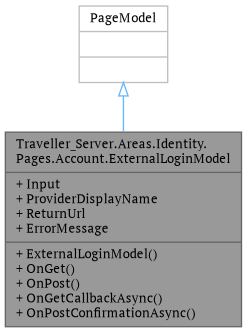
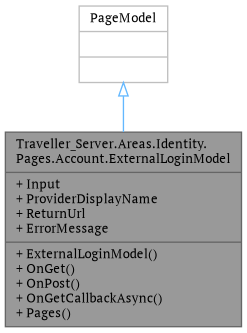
node "Traveller_Server.Areas.Identity.": text "+ OnPostConfirmationAsync()" -> "+ Pages()"
